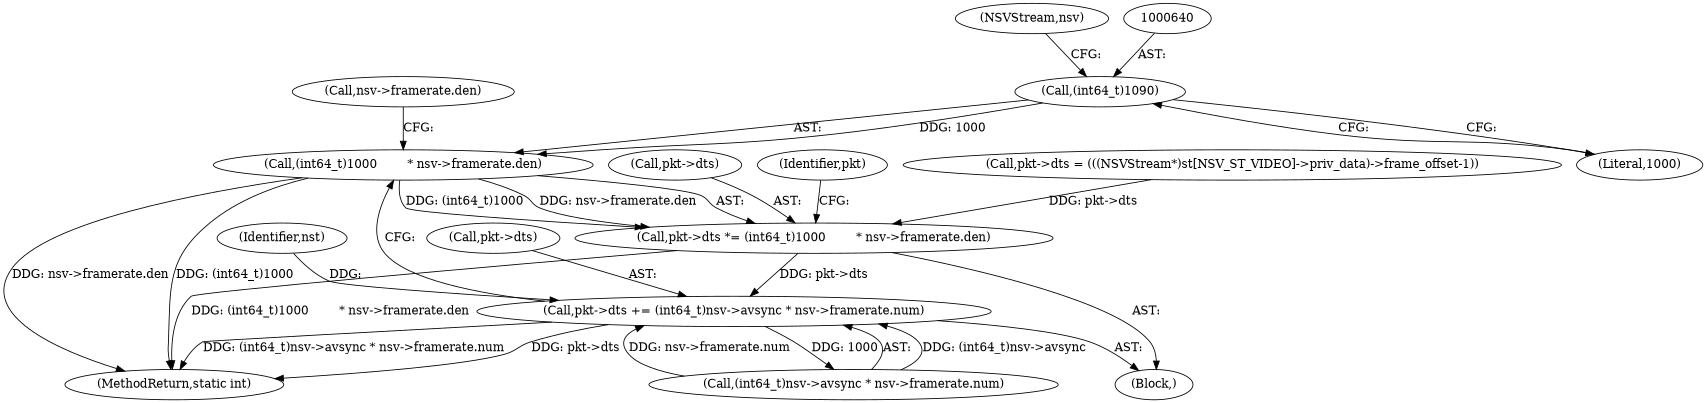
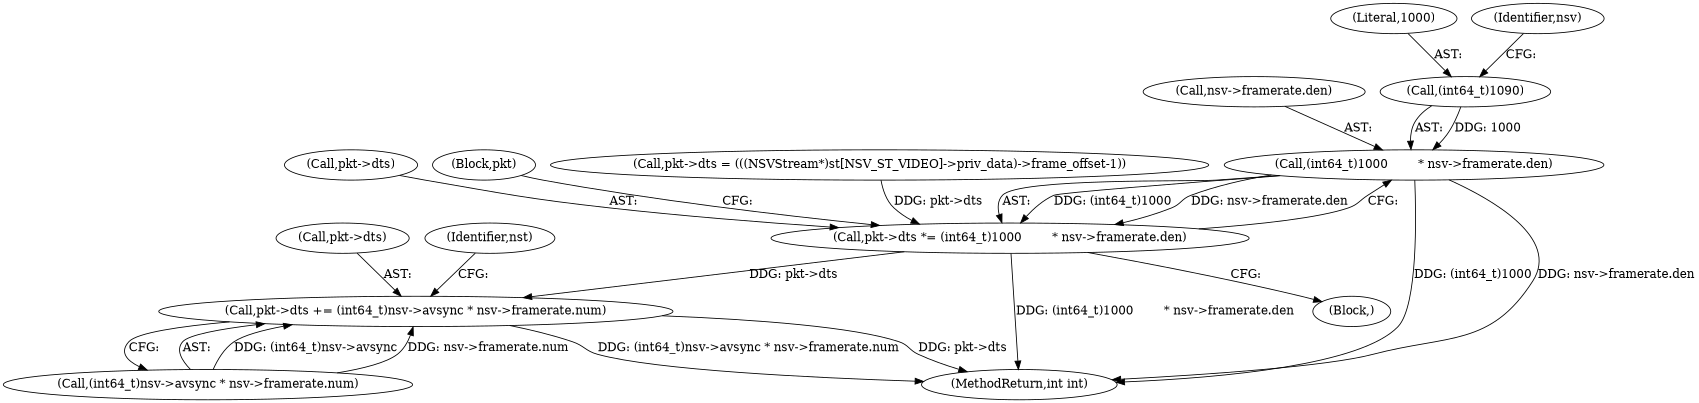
node "(NSVStream,nsv)": label "(NSVStream,nsv)" -> "(Identifier,nsv)"
node "1000640": removed
edge "(Call,(int64_t)1090)" -> "(Literal,1000)": removed, label "CFG:"
edge "(Call,nsv->framerate.den)" -> "(Call,(int64_t)1000        * nsv->framerate.den)": label "CFG: " -> "AST: "
edge "(Literal,1000)" -> "(Call,(int64_t)1090)": label "CFG: " -> "AST: "
node "(Identifier,pkt)": label "(Identifier,pkt)" -> "(Block,pkt)"
edge "(Identifier,nst)" -> "(Call,pkt->dts += (int64_t)nsv->avsync * nsv->framerate.num)": label "DDG: " -> "CFG: "
edge "(Call,pkt->dts += (int64_t)nsv->avsync * nsv->framerate.num)" -> "(Call,(int64_t)1000        * nsv->framerate.den)": now "(Call,pkt->dts *= (int64_t)1000        * nsv->framerate.den)" -> "(Call,(int64_t)1000        * nsv->framerate.den)"
edge "(Call,pkt->dts *= (int64_t)1000        * nsv->framerate.den)" -> "(Block,)": label "AST: " -> "CFG: "
edge "(Call,pkt->dts += (int64_t)nsv->avsync * nsv->framerate.num)" -> "(Block,)": removed, label "AST:"
edge "(Call,pkt->dts += (int64_t)nsv->avsync * nsv->framerate.num)" -> "(Call,(int64_t)nsv->avsync * nsv->framerate.num)": label "DDG: 1000" -> "CFG: "
node "(MethodReturn,static int)": label "(MethodReturn,static int)" -> "(MethodReturn,int int)"
